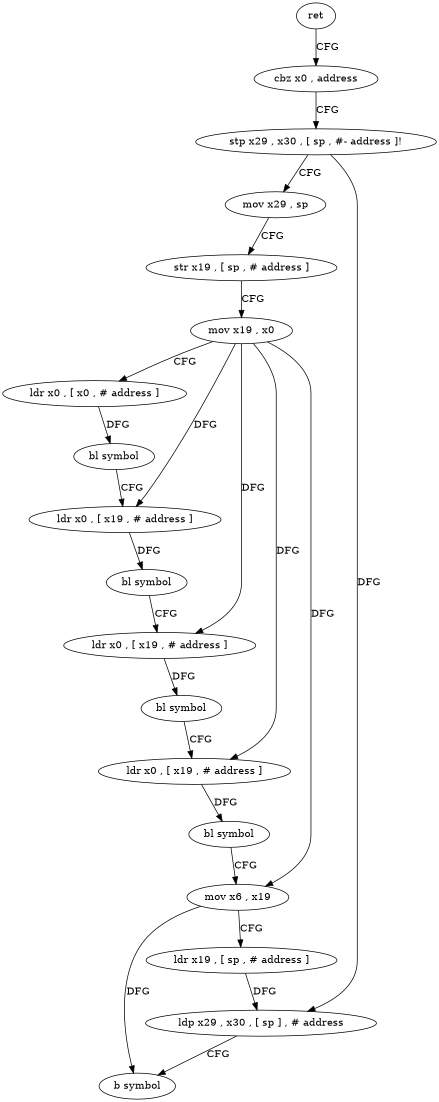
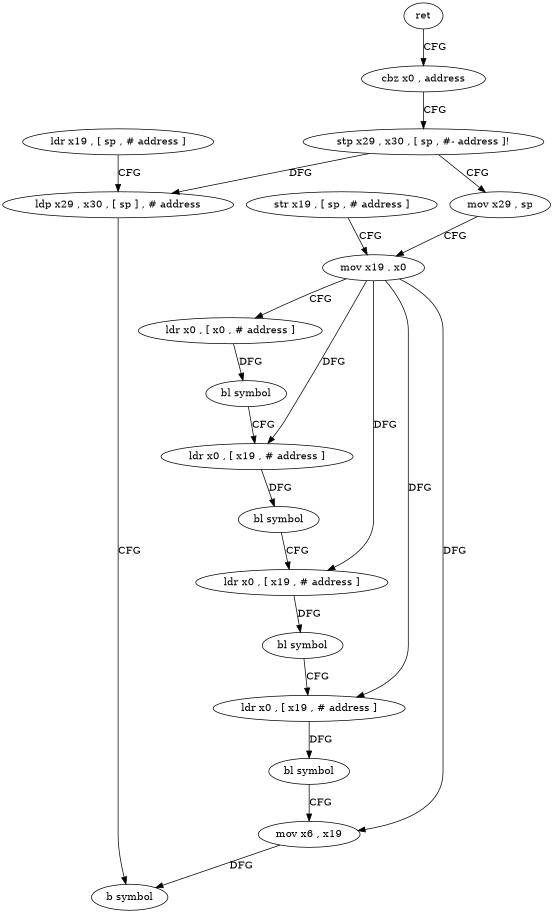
edge "mov x29 , sp" -> "str x19 , [ sp , # address ]": now "mov x29 , sp" -> "mov x19 , x0"
edge "mov x6 , x19" -> "ldr x19 , [ sp , # address ]": removed, label "CFG"
edge "ldr x19 , [ sp , # address ]" -> "ldp x29 , x30 , [ sp ] , # address": label "DFG" -> "CFG"
